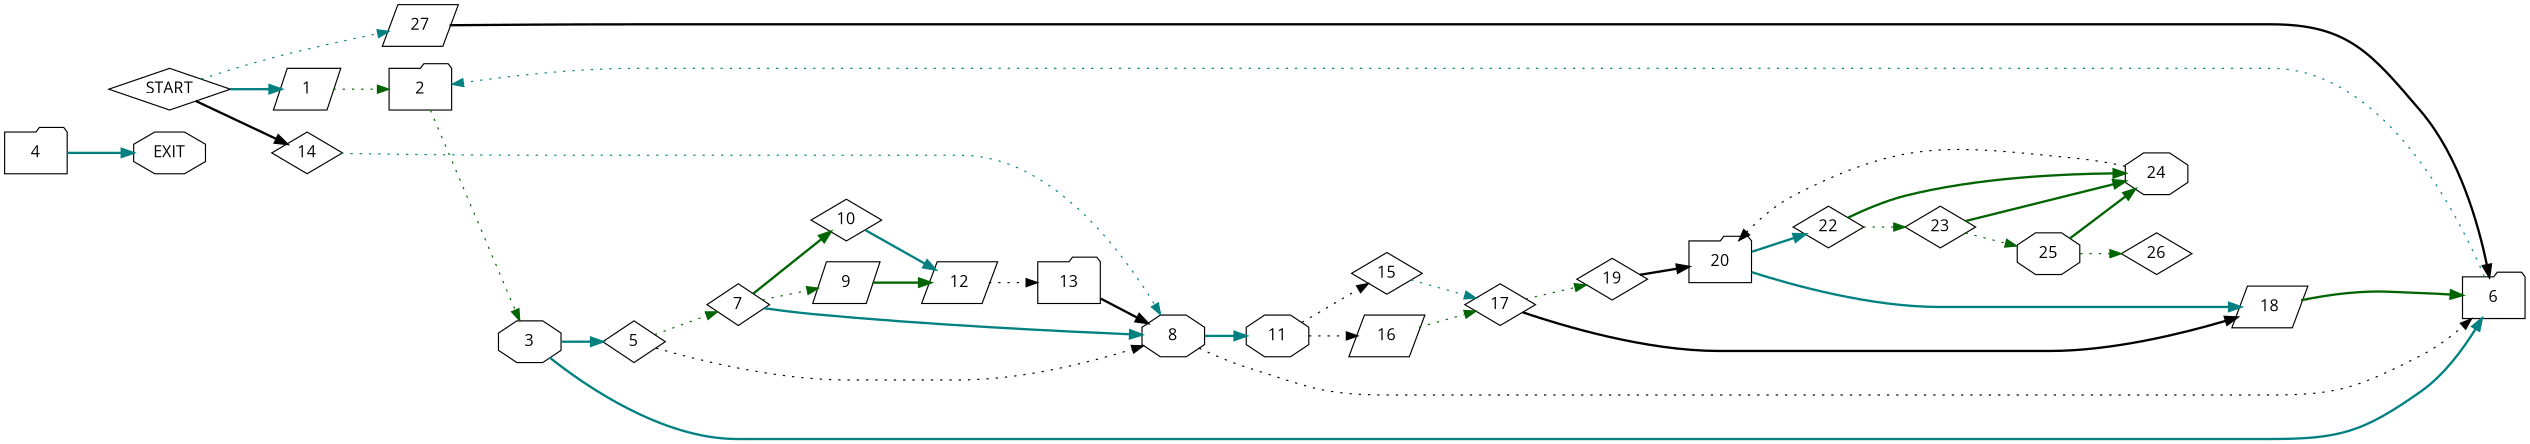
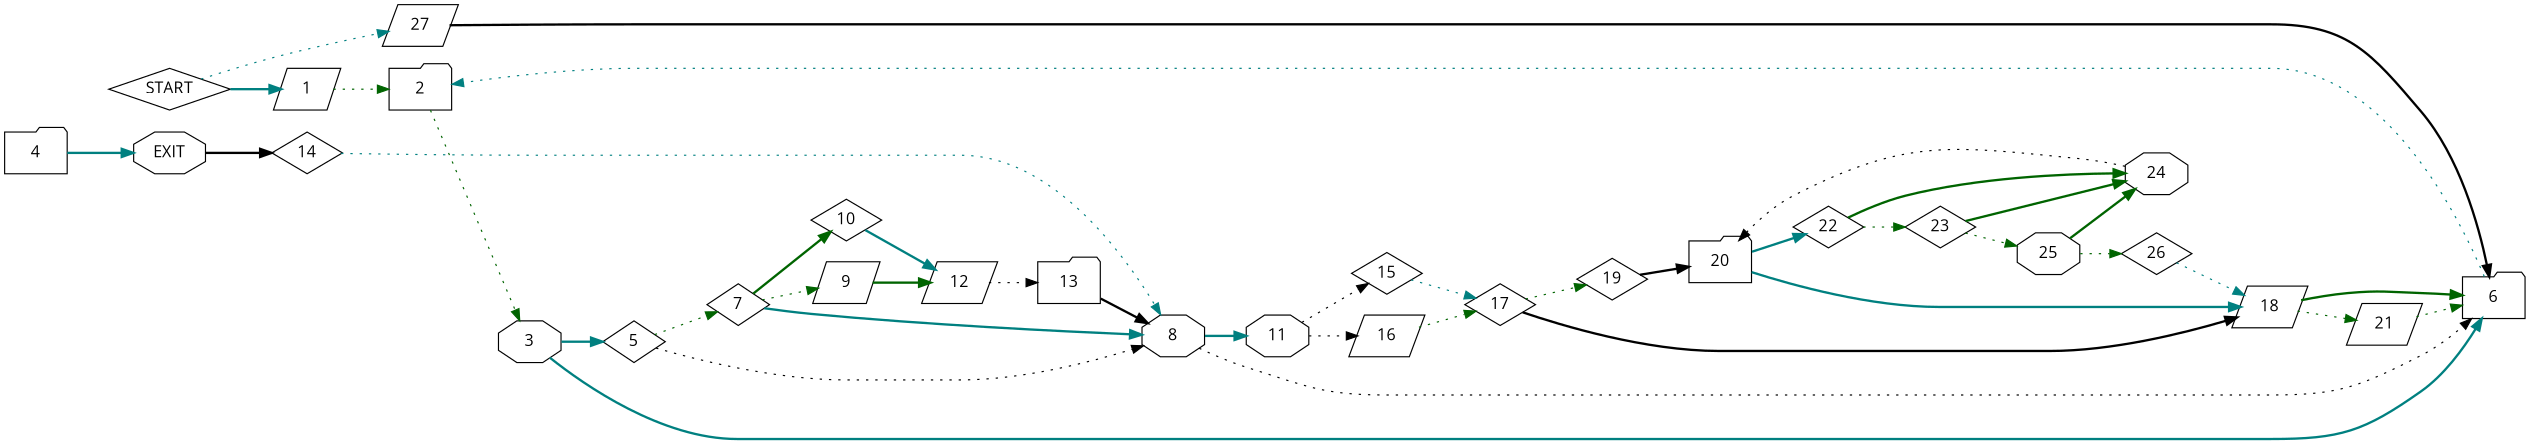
edge "START" -> "14": now "EXIT" -> "14"
edge "26" -> "18": added
node "21": added
